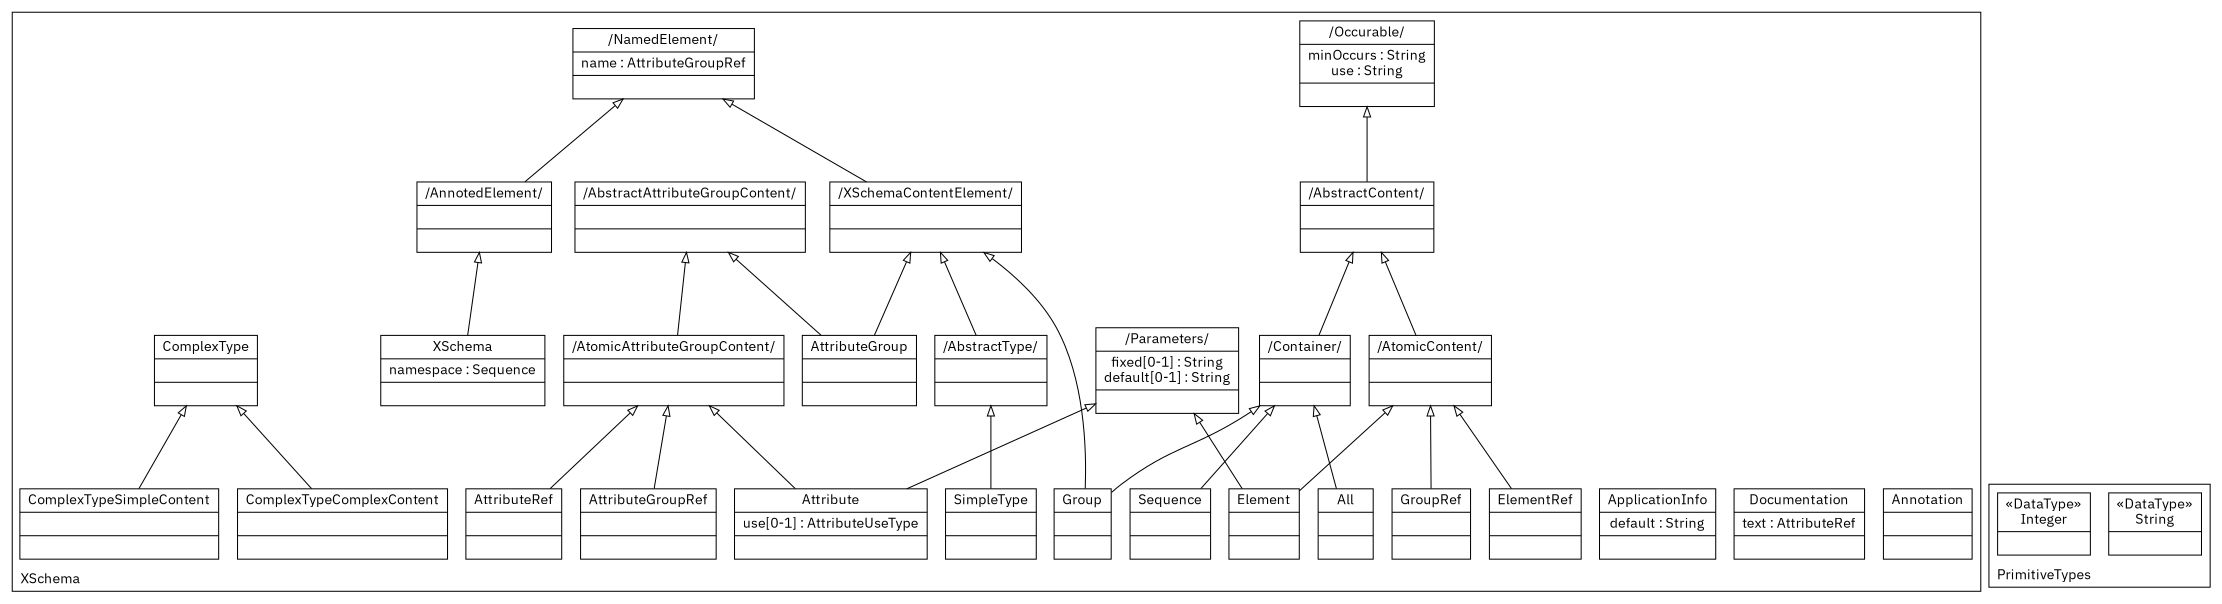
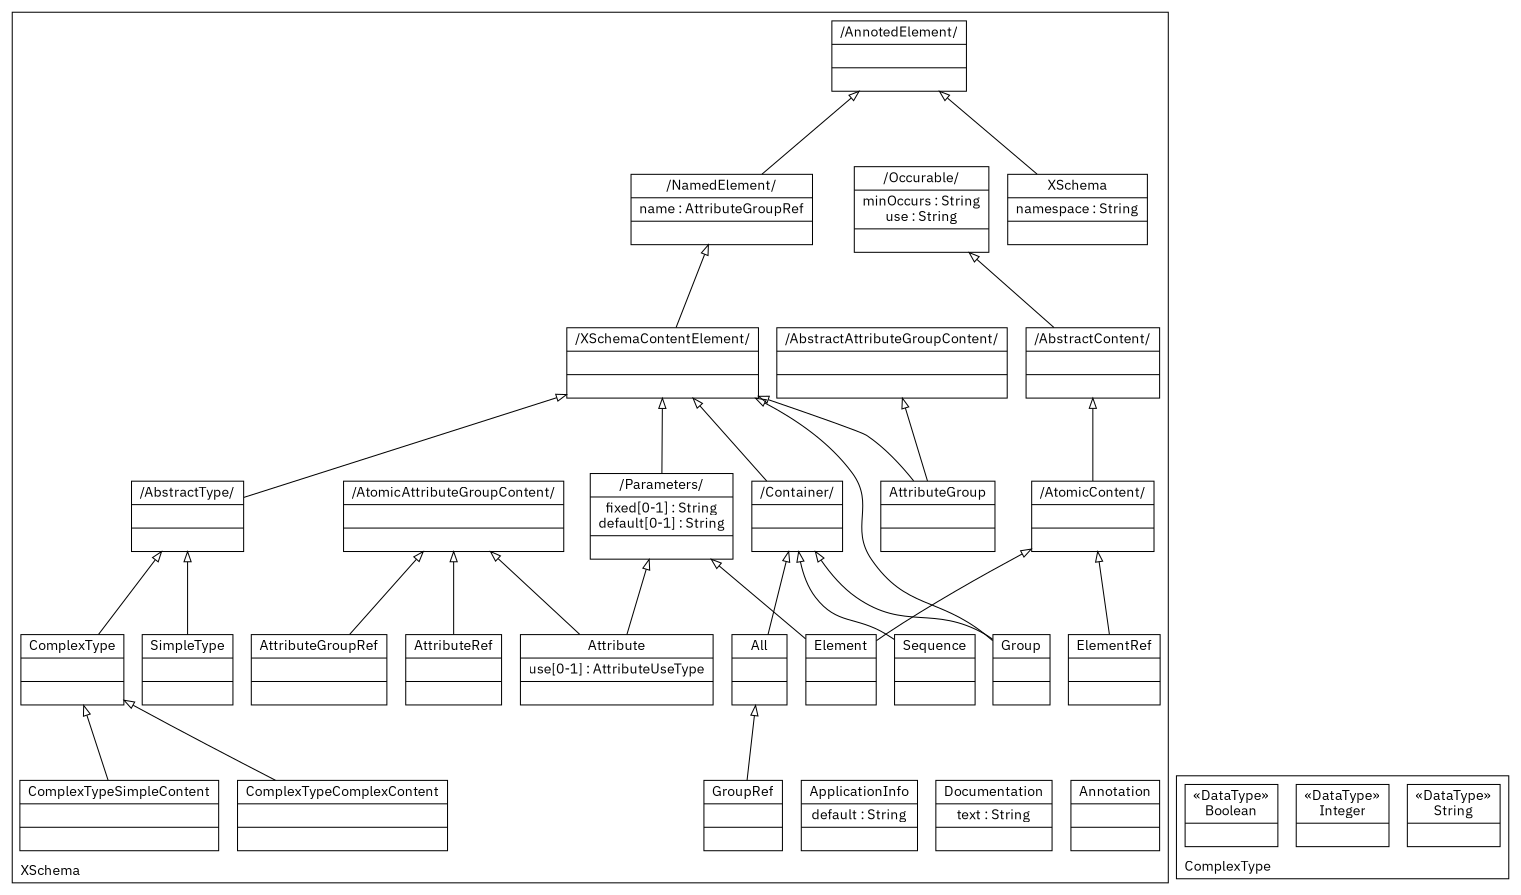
edge "/AnnotedElement/" -> "/NamedElement/": reversed
edge "/AtomicAttributeGroupContent/" -> "/AbstractAttributeGroupContent/": removed
edge "/Container/" -> "/AbstractContent/": now "/Container/" -> "/XSchemaContentElement/"
node "XSchema": text "namespace : Sequence" -> "namespace : String"
edge "/Parameters/" -> "/XSchemaContentElement/": added
edge "GroupRef" -> "/AtomicContent/": now "GroupRef" -> "All"
node "Documentation": text "text : AttributeRef" -> "text : String"
cluster "PrimitiveTypes": label "PrimitiveTypes" -> "ComplexType"
edge "ComplexType" -> "/AbstractType/": added
node "Boolean": added
